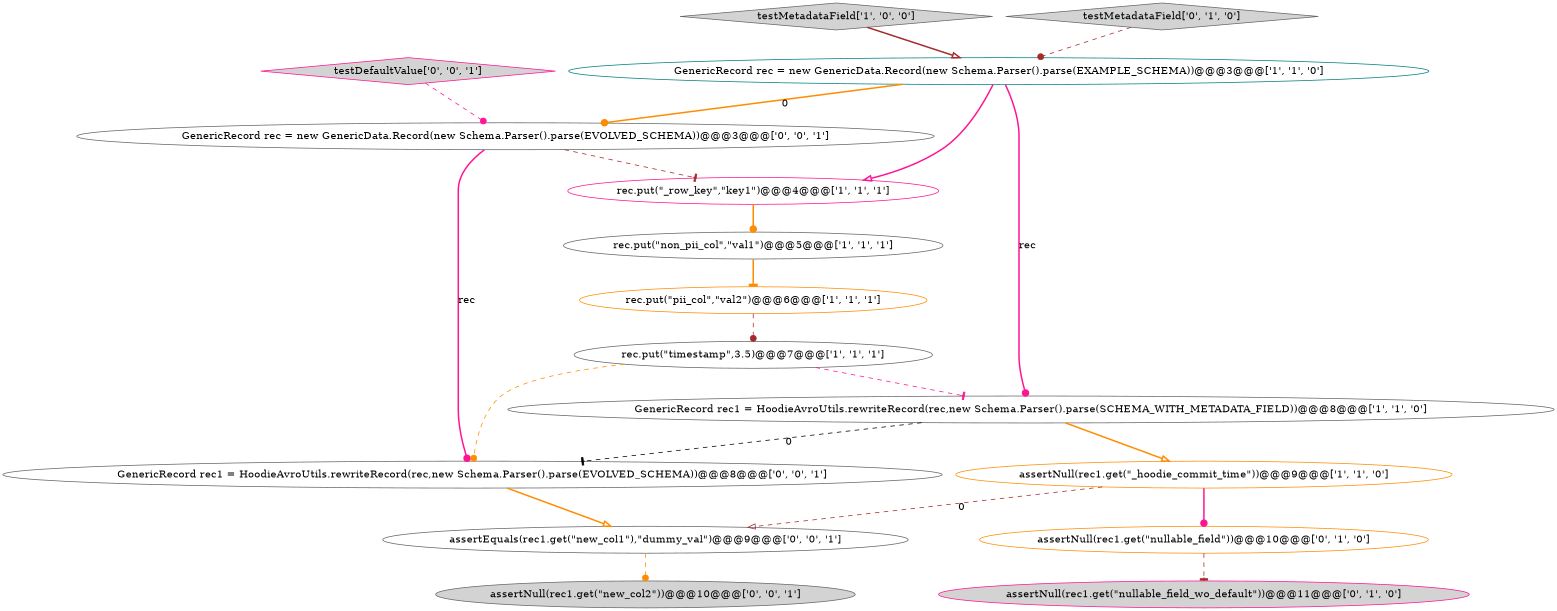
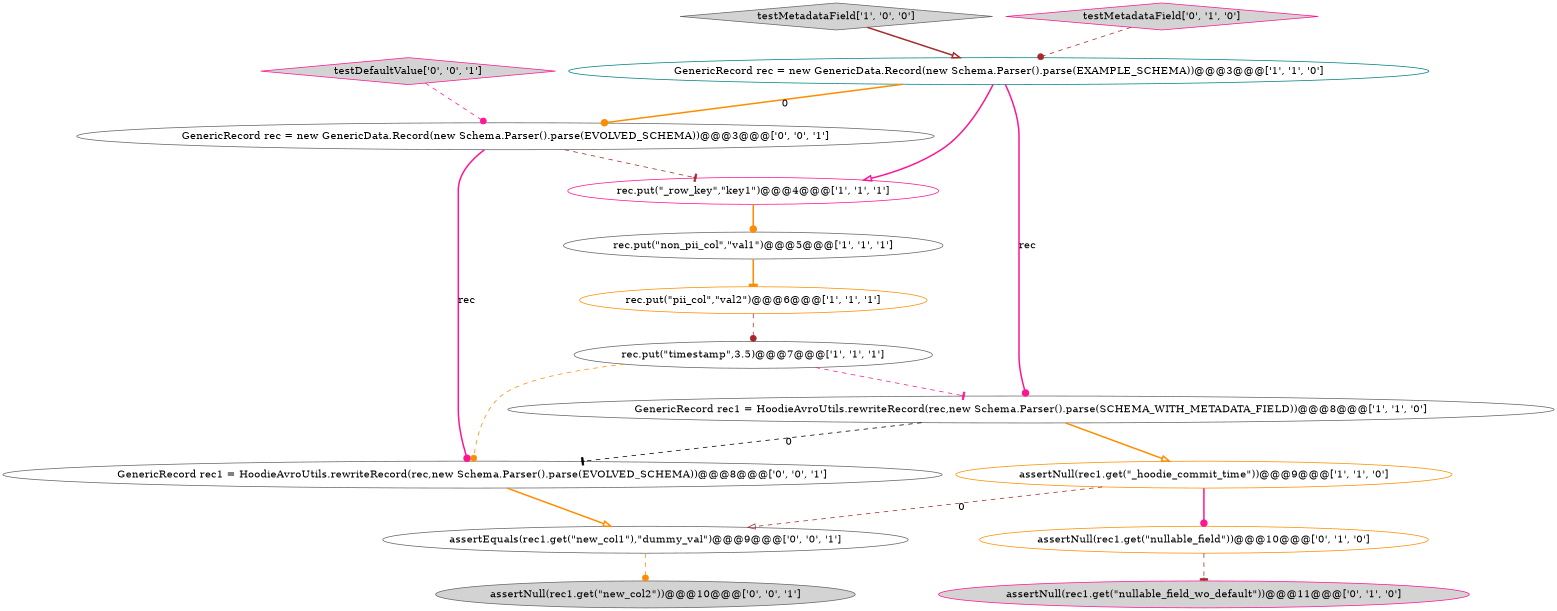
node "testMetadataField['0', '1', '0']": color gray40 -> deeppink
